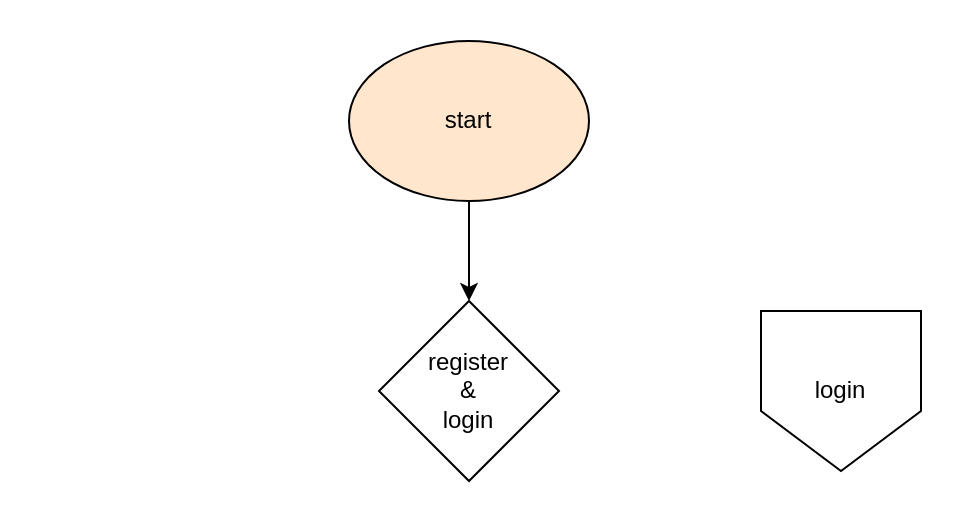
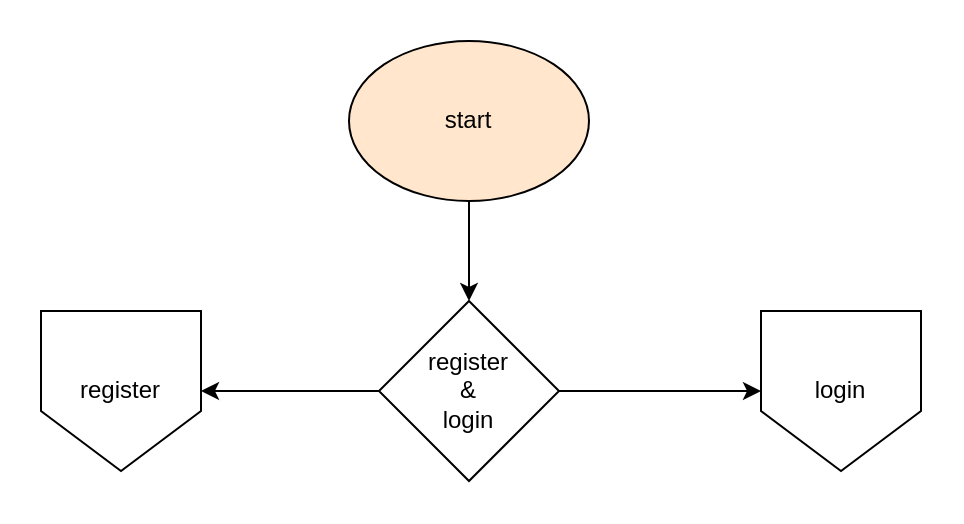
node "register": added
edge "register & login" -> "register": added
edge "register & login" -> "login": added
